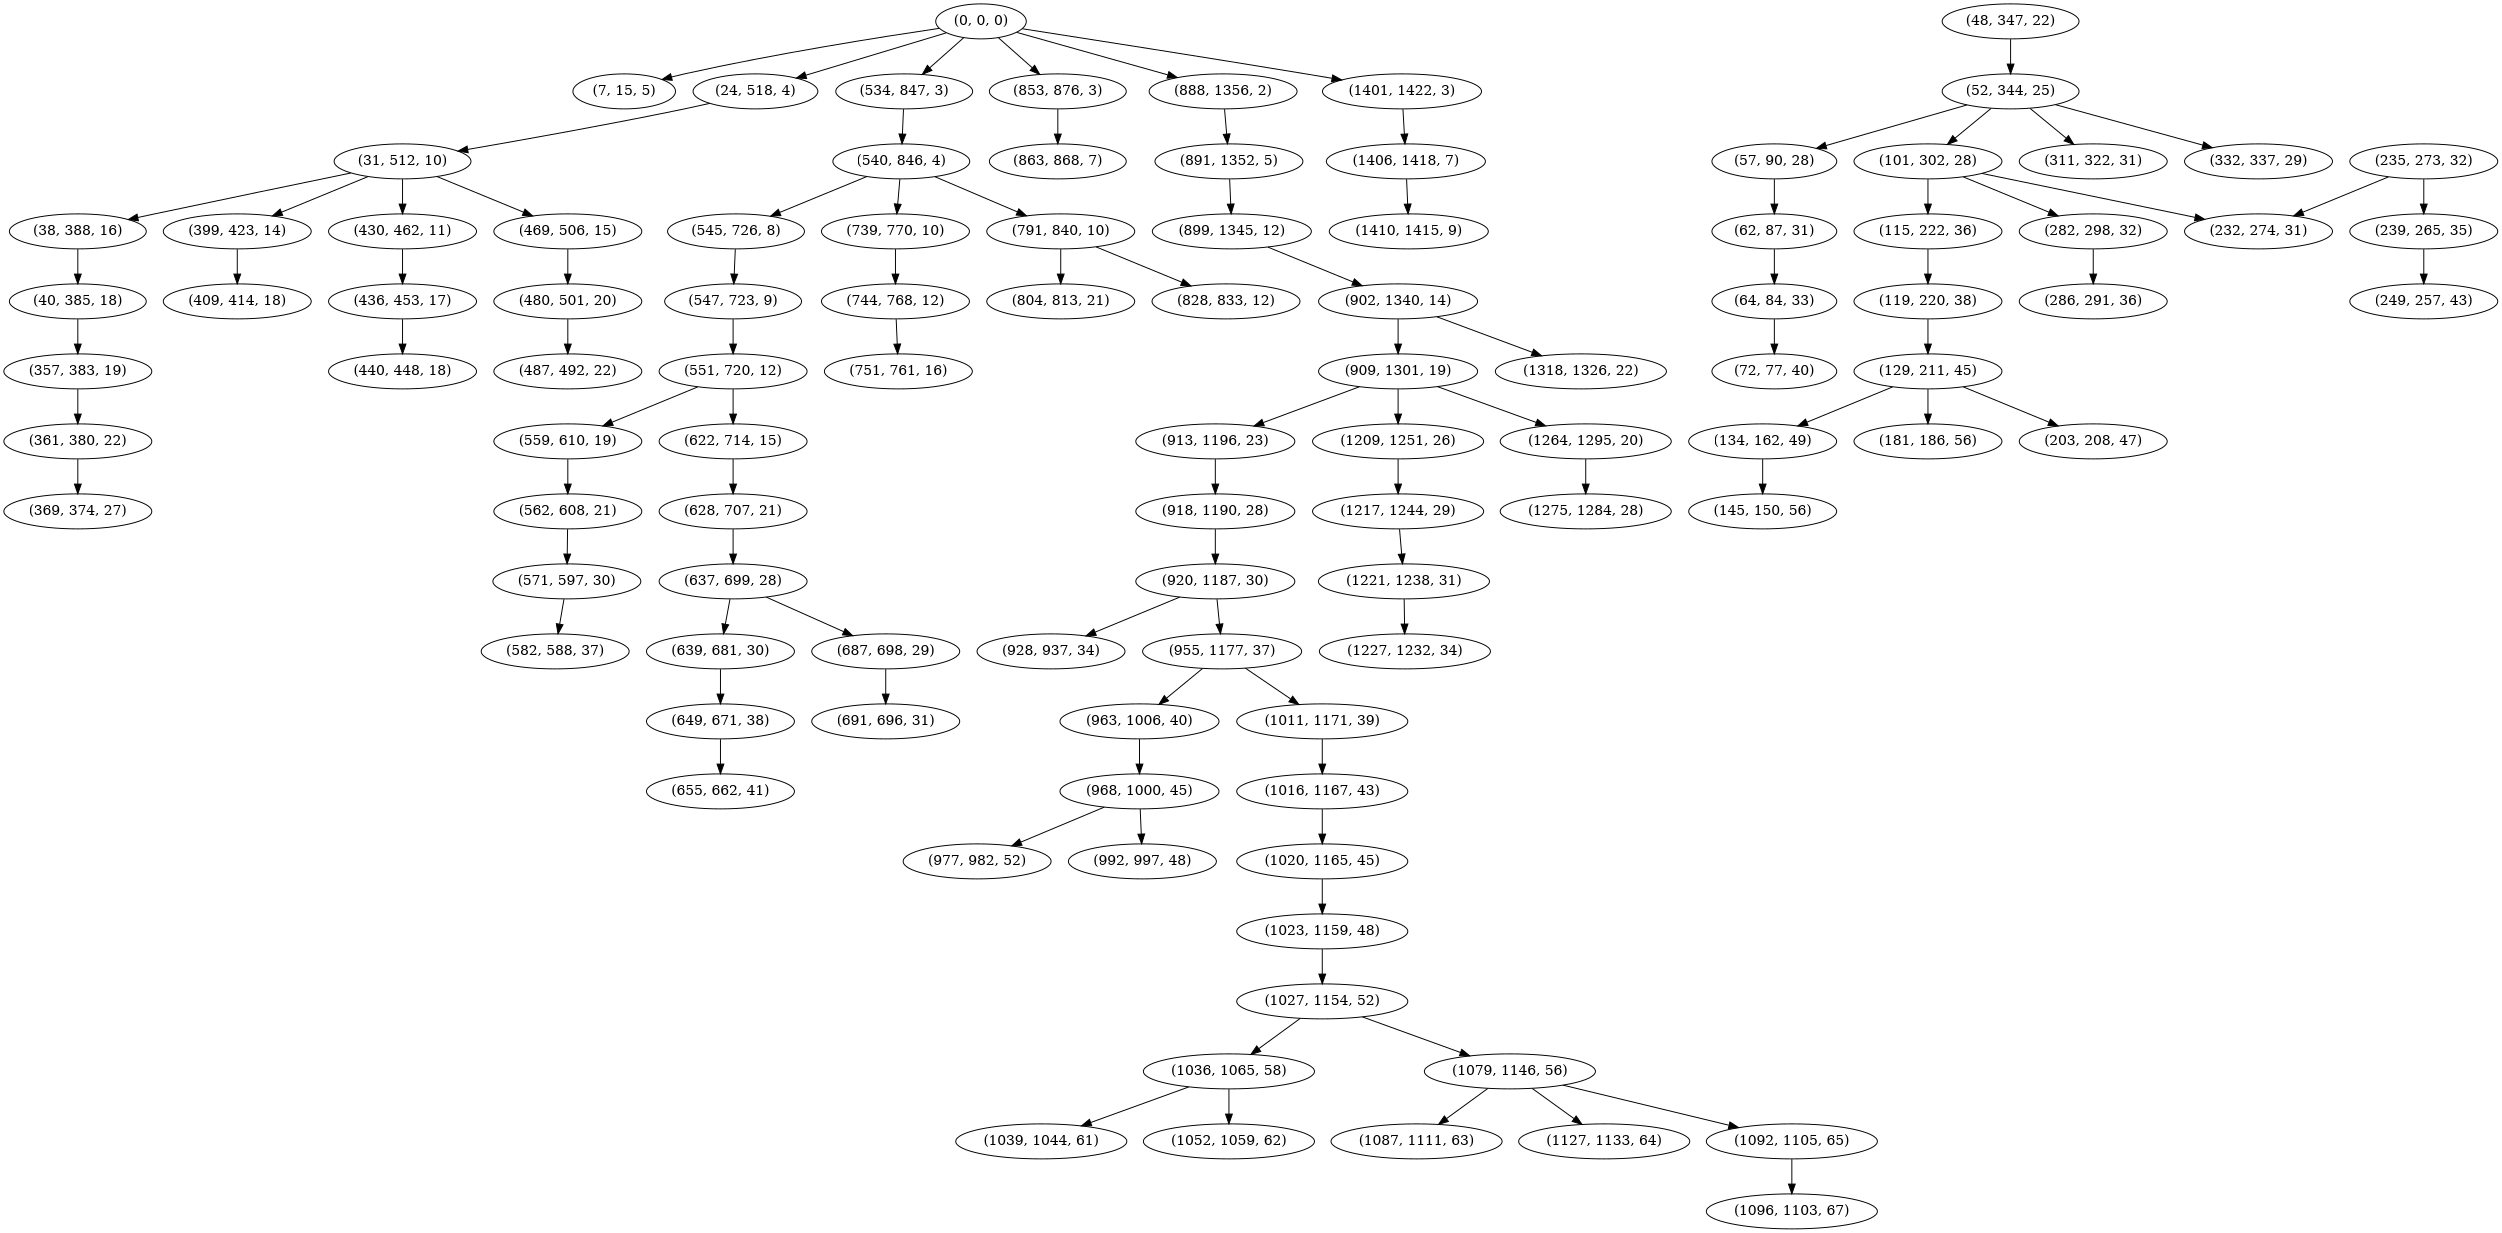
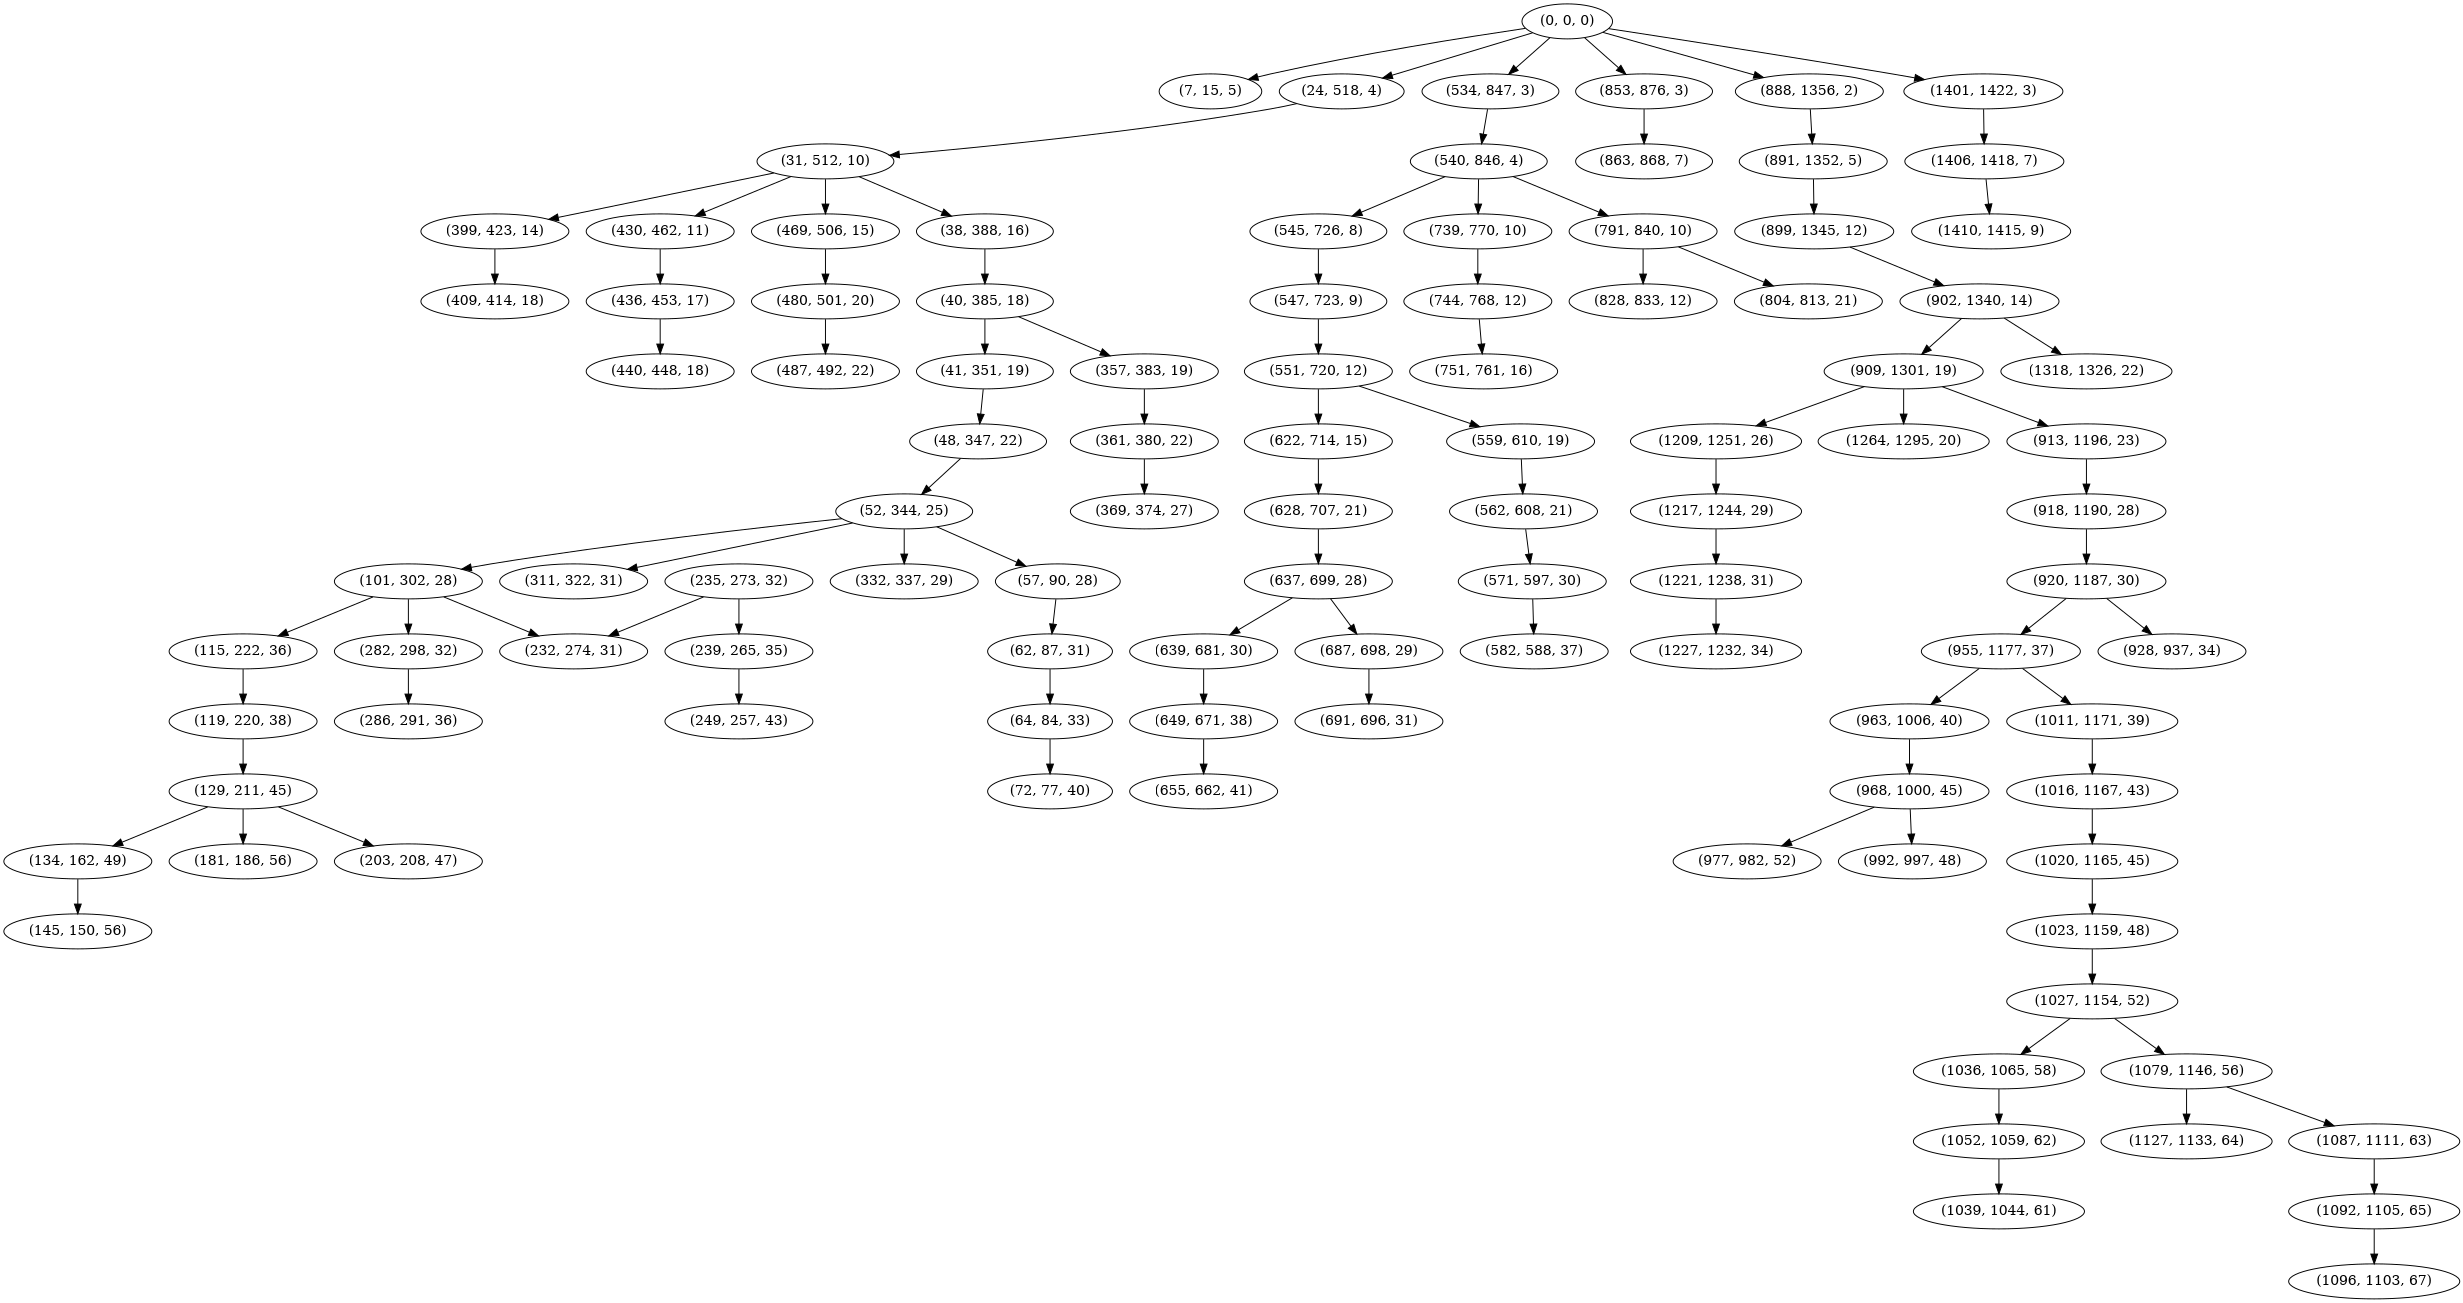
node "(41, 351, 19)": added
node "(1275, 1284, 28)": removed
edge "(1036, 1065, 58)" -> "(1039, 1044, 61)": now "(1052, 1059, 62)" -> "(1039, 1044, 61)"
edge "(1079, 1146, 56)" -> "(1092, 1105, 65)": now "(1087, 1111, 63)" -> "(1092, 1105, 65)"
